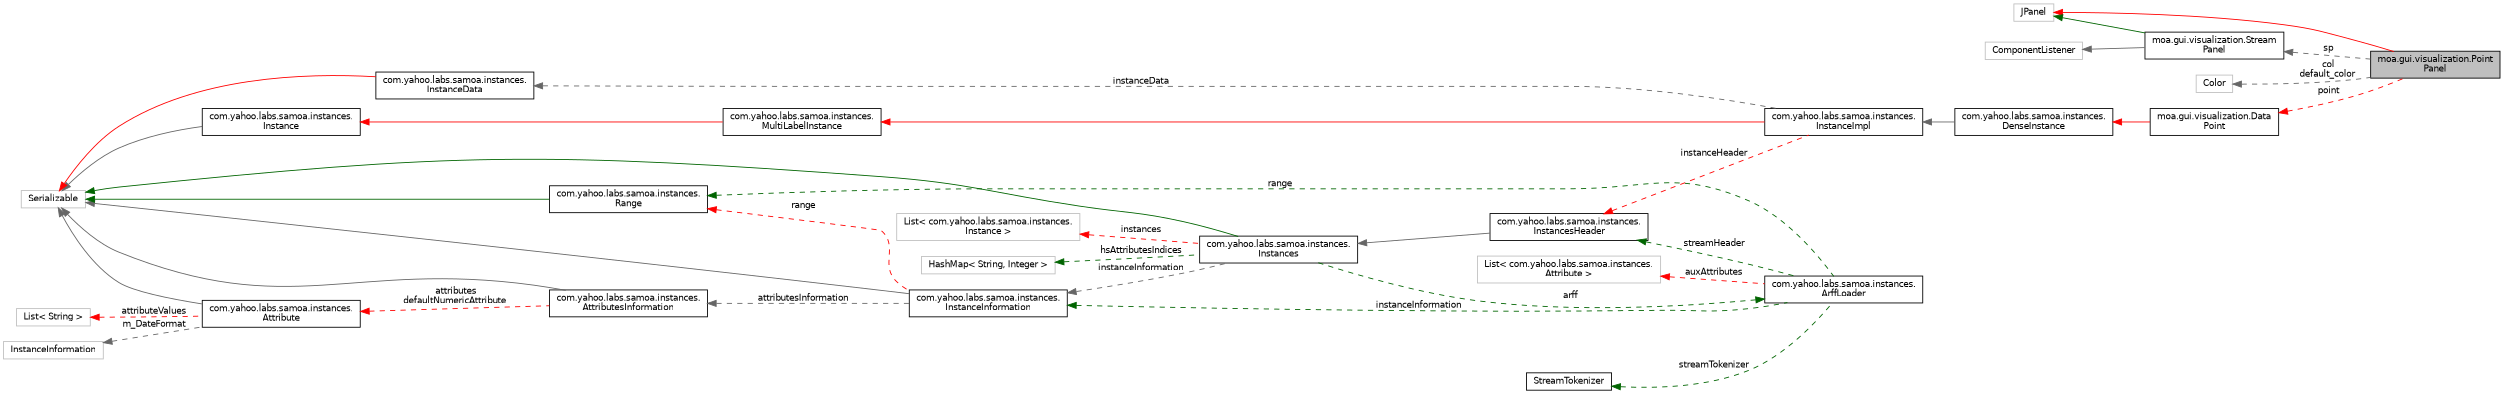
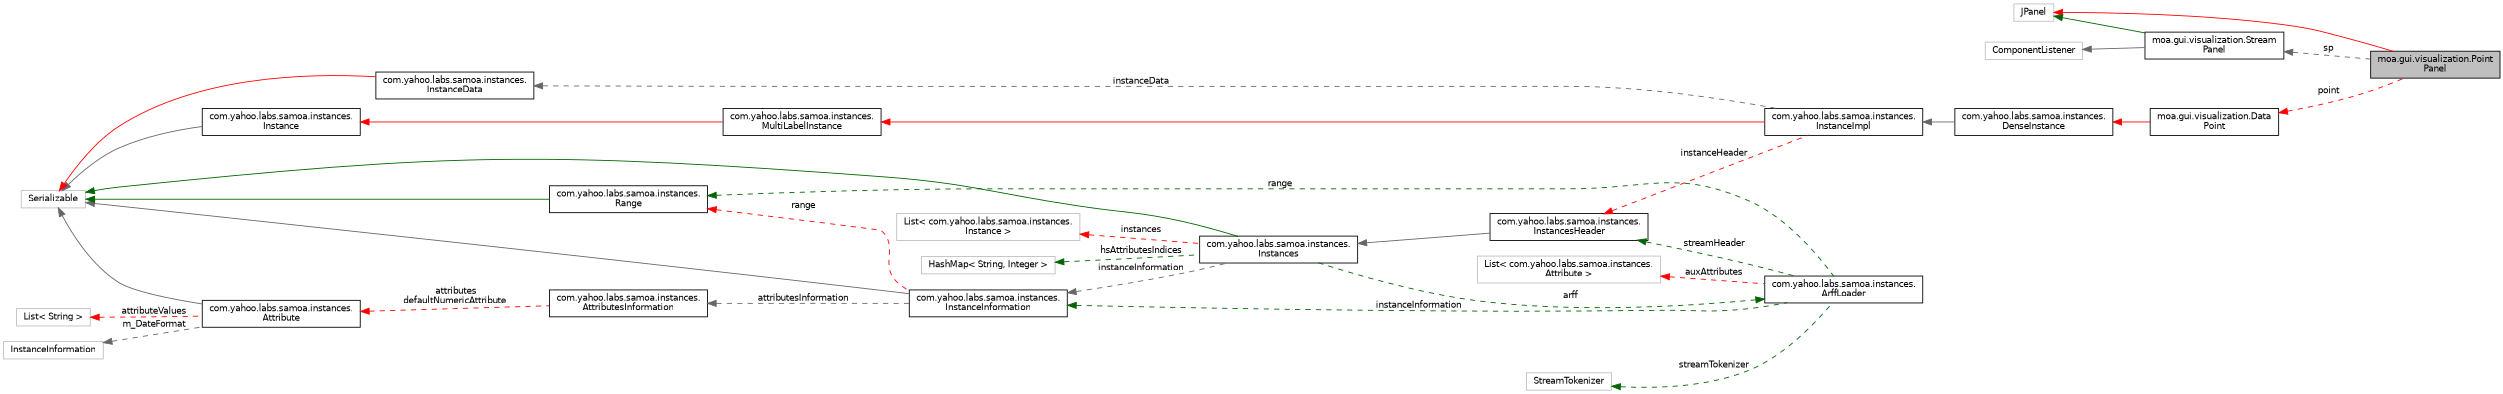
node "Color": removed
edge "com.yahoo.labs.samoa.instances. AttributesInformation" -> "Serializable": removed
node "StreamTokenizer": color black -> grey75
